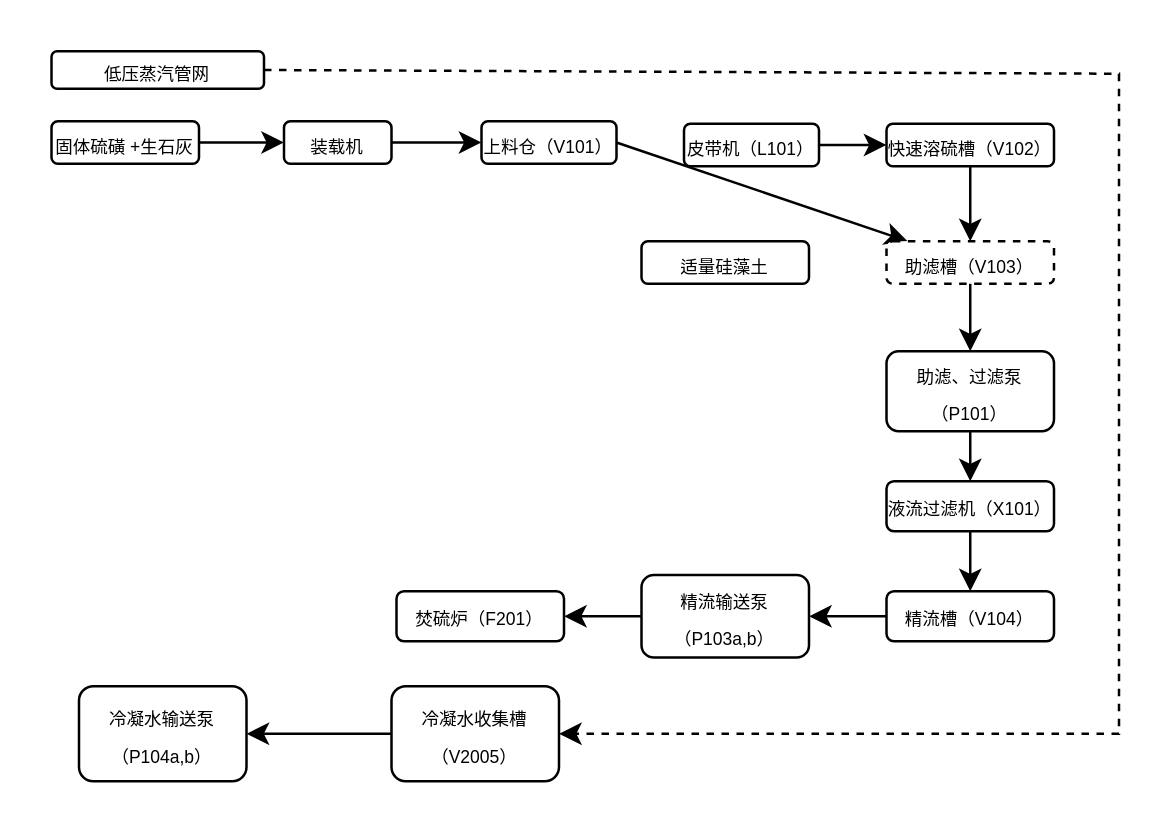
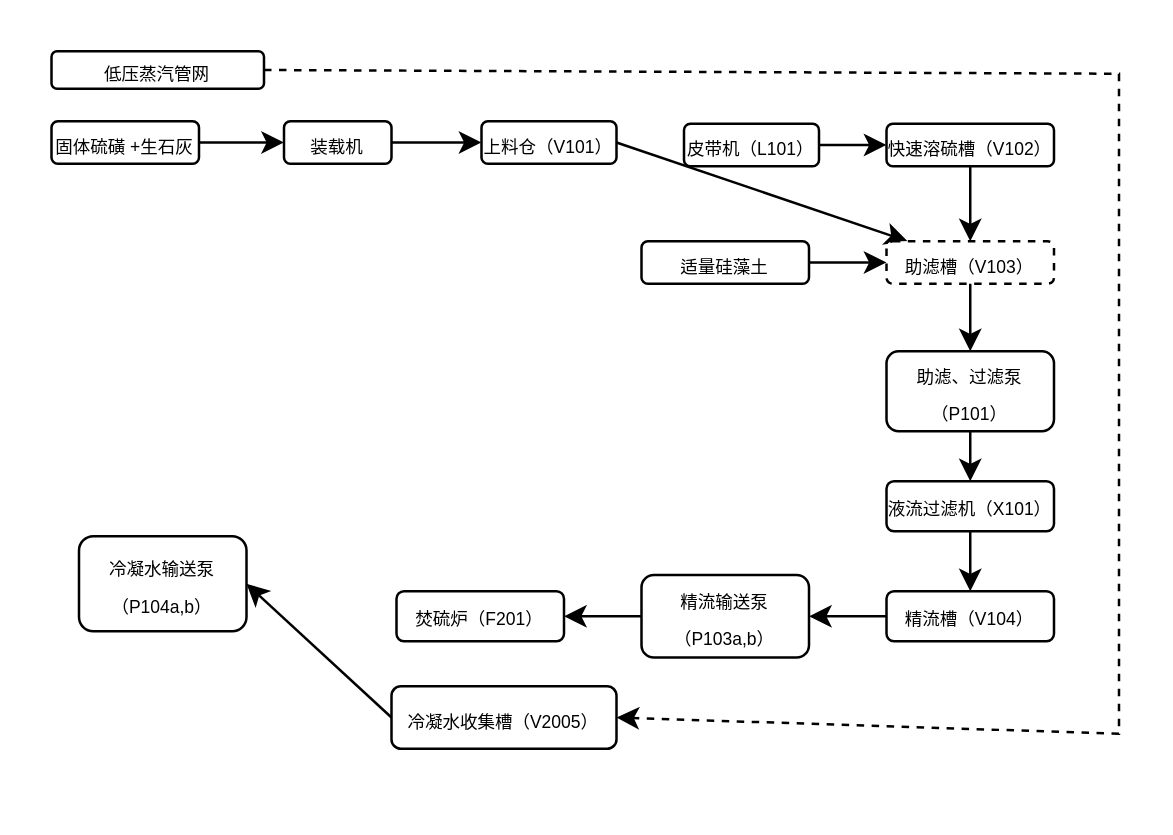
edge "适量硅藻土" -> "助滤槽（V103）": added
node "冷凝水输送泵（P104a,b）": moved (163, 734) -> (163, 584)
node "冷凝水收集槽（V2005）": size 168x95 -> 225x63
